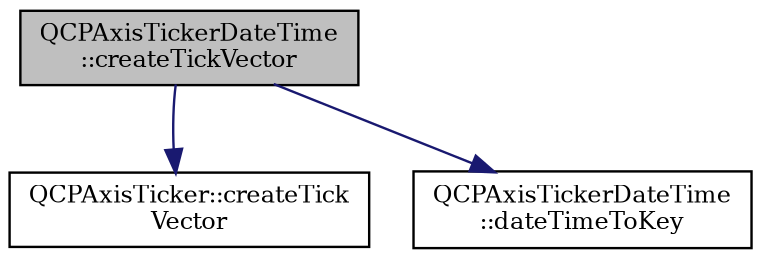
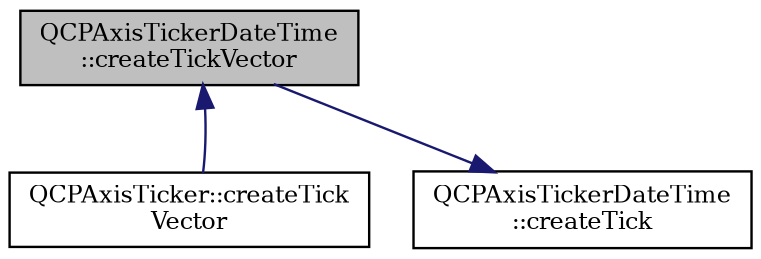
edge "QCPAxisTickerDateTime ::createTickVector" -> "QCPAxisTicker::createTick Vector": reversed
node "QCPAxisTickerDateTime ::dateTimeToKey": label "QCPAxisTickerDateTime ::dateTimeToKey" -> "QCPAxisTickerDateTime ::createTick"
